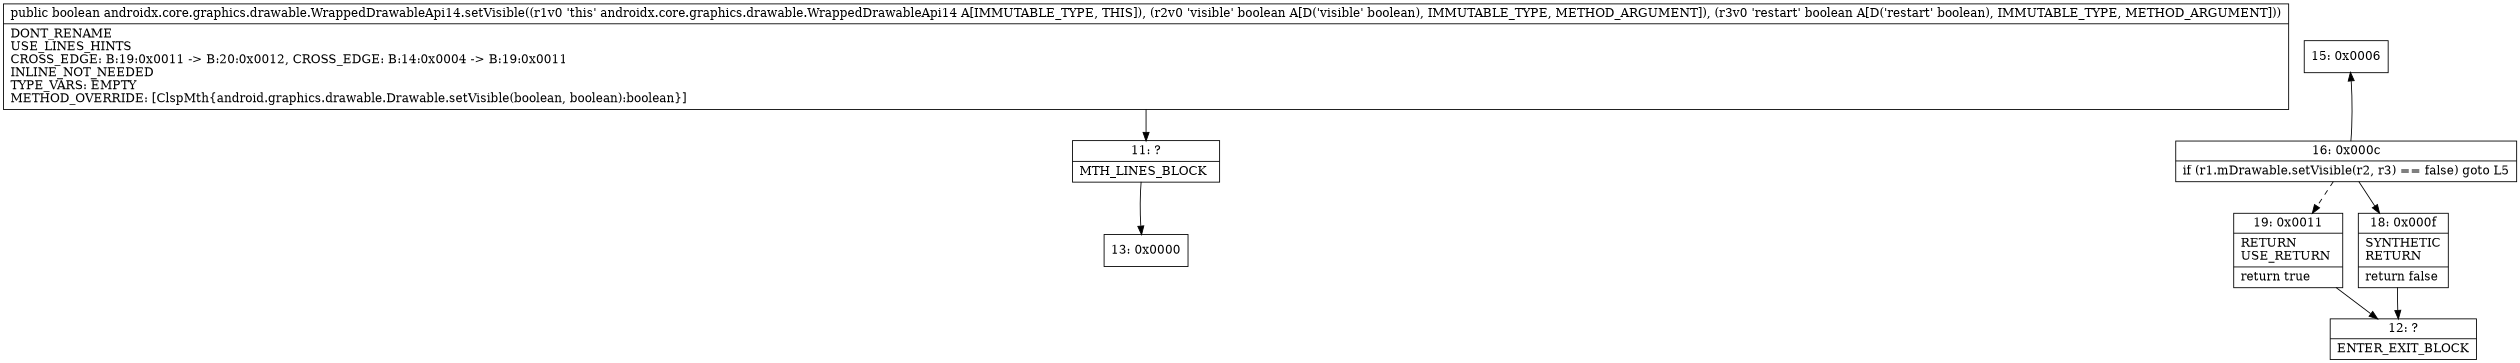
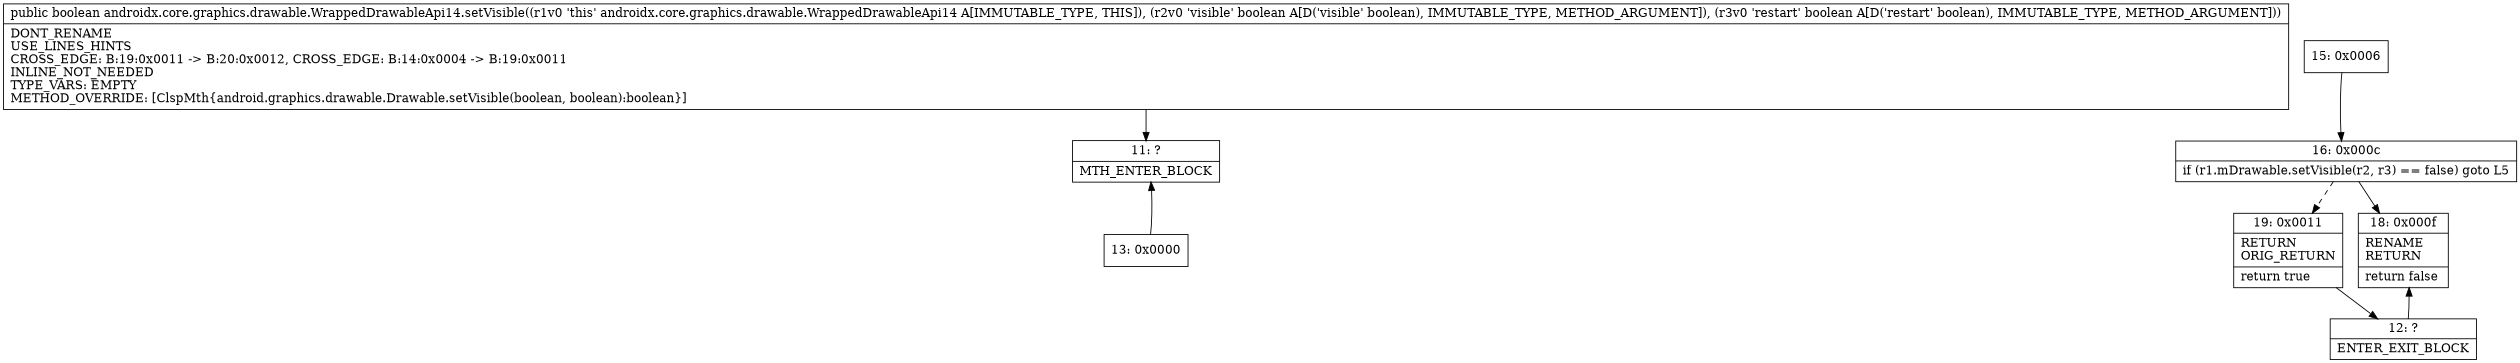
edge "16: 0x000c" -> "15: 0x0006": reversed
node "11: ?": text "MTH_LINES_BLOCK" -> "MTH_ENTER_BLOCK"
edge "11: ?" -> "13: 0x0000": reversed
node "18: 0x000f": text "SYNTHETIC" -> "RENAME"
node "19: 0x0011": text "USE_RETURN" -> "ORIG_RETURN"
edge "18: 0x000f" -> "12: ?": reversed
